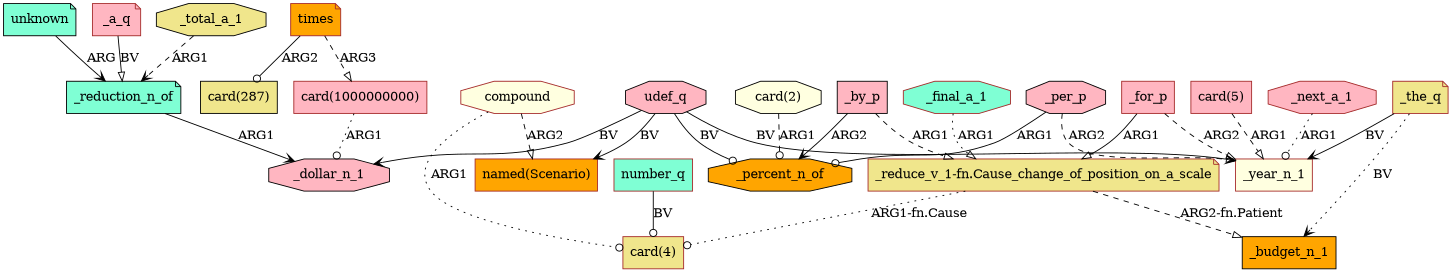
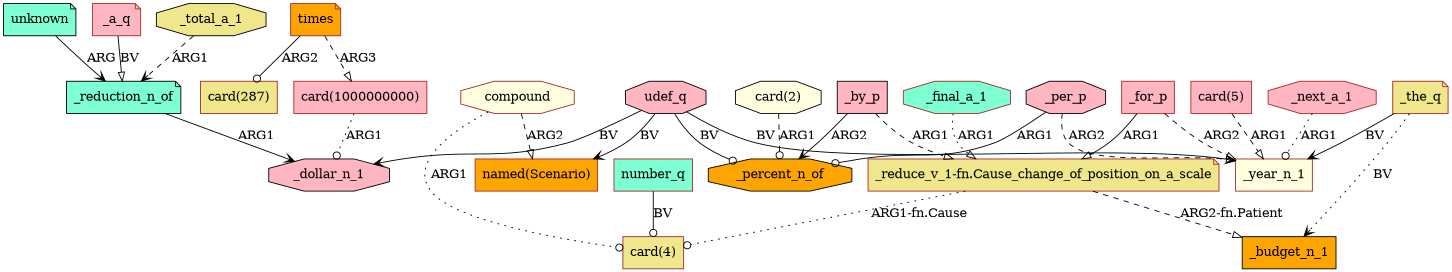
node "card(287)": color black -> brown
